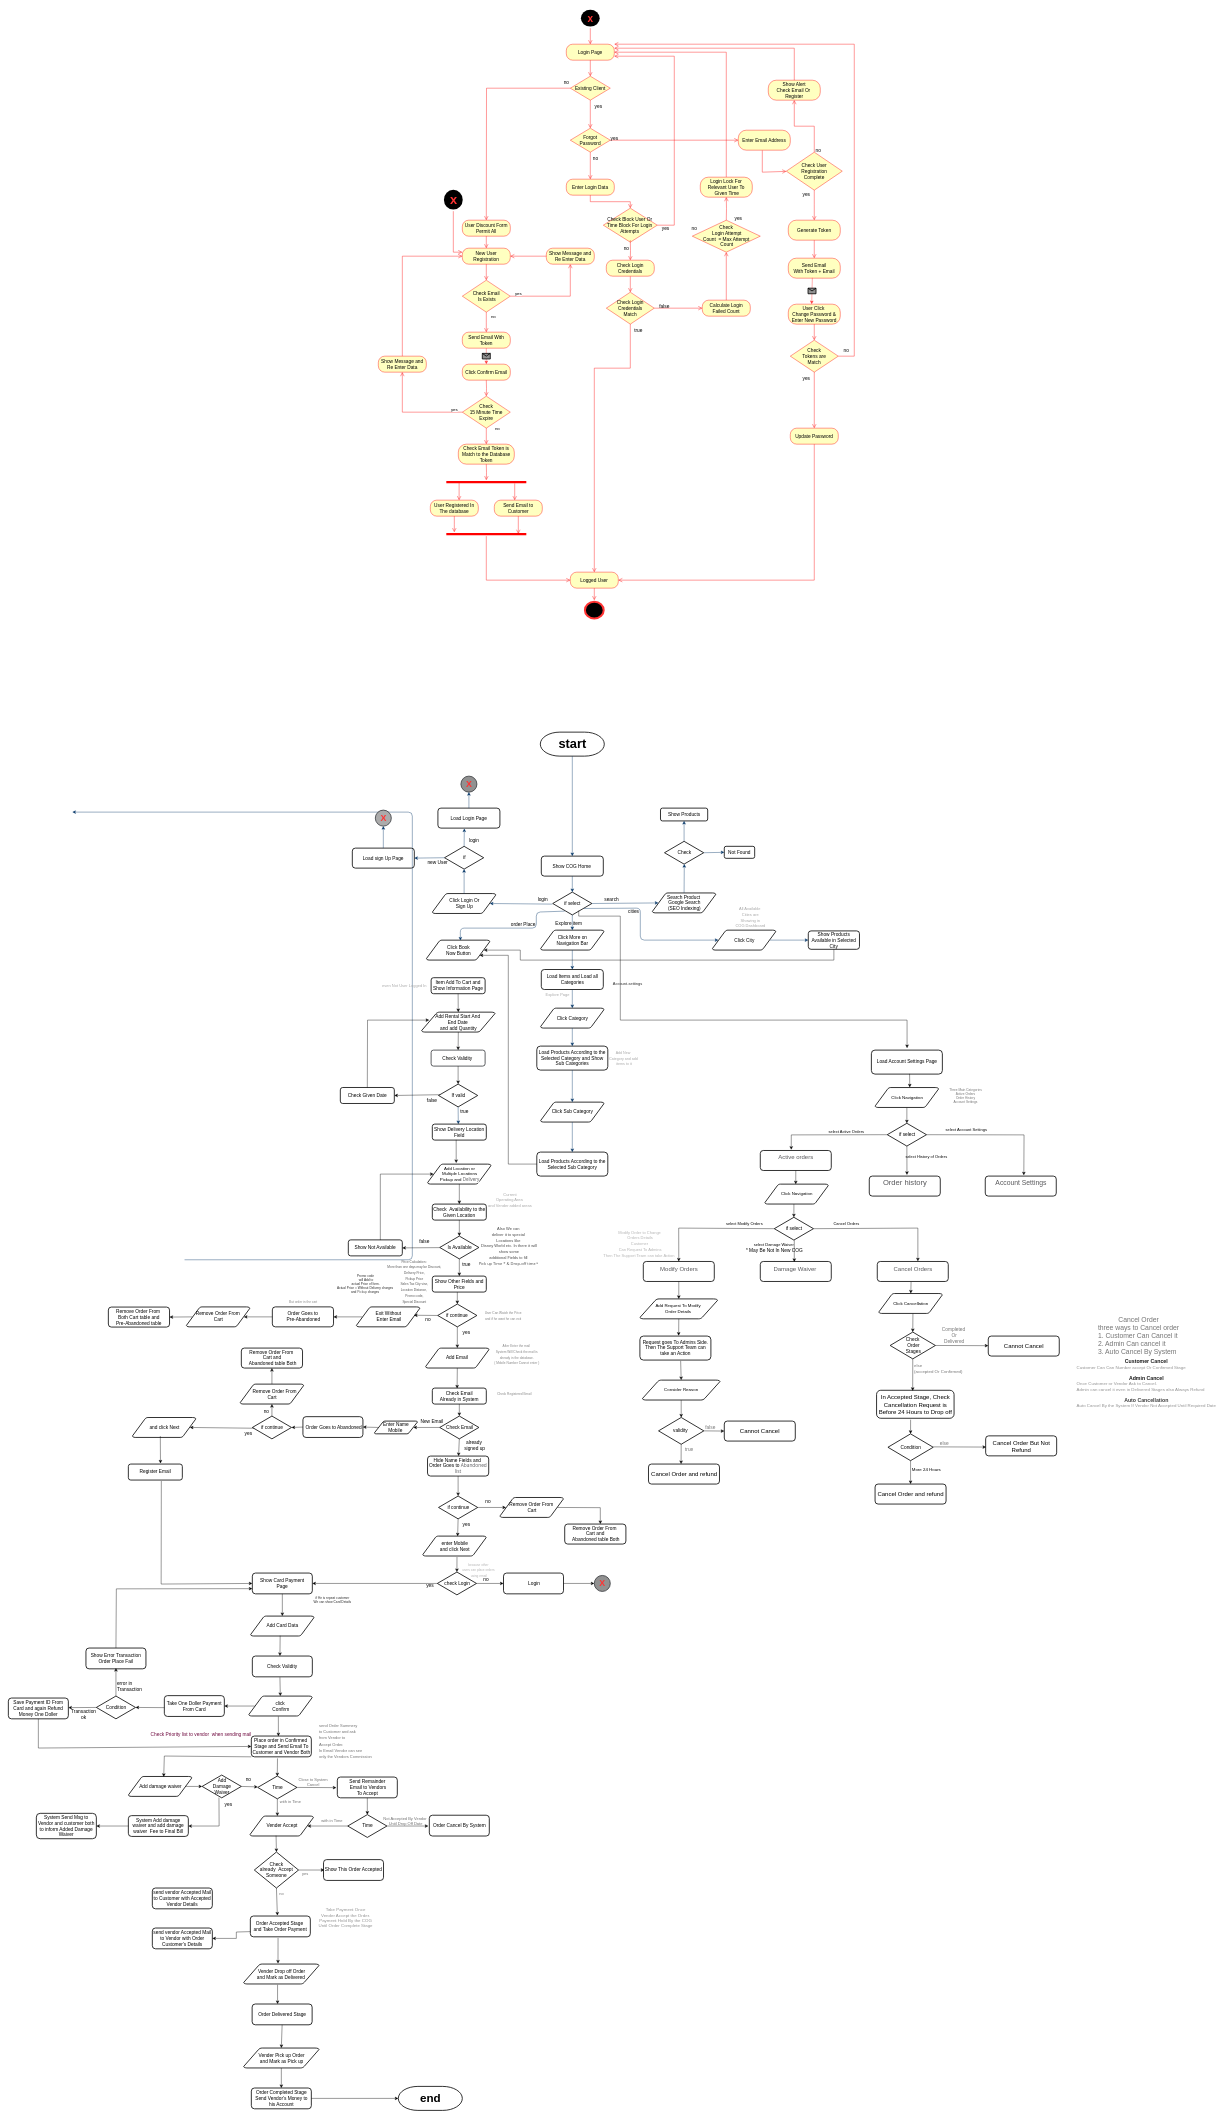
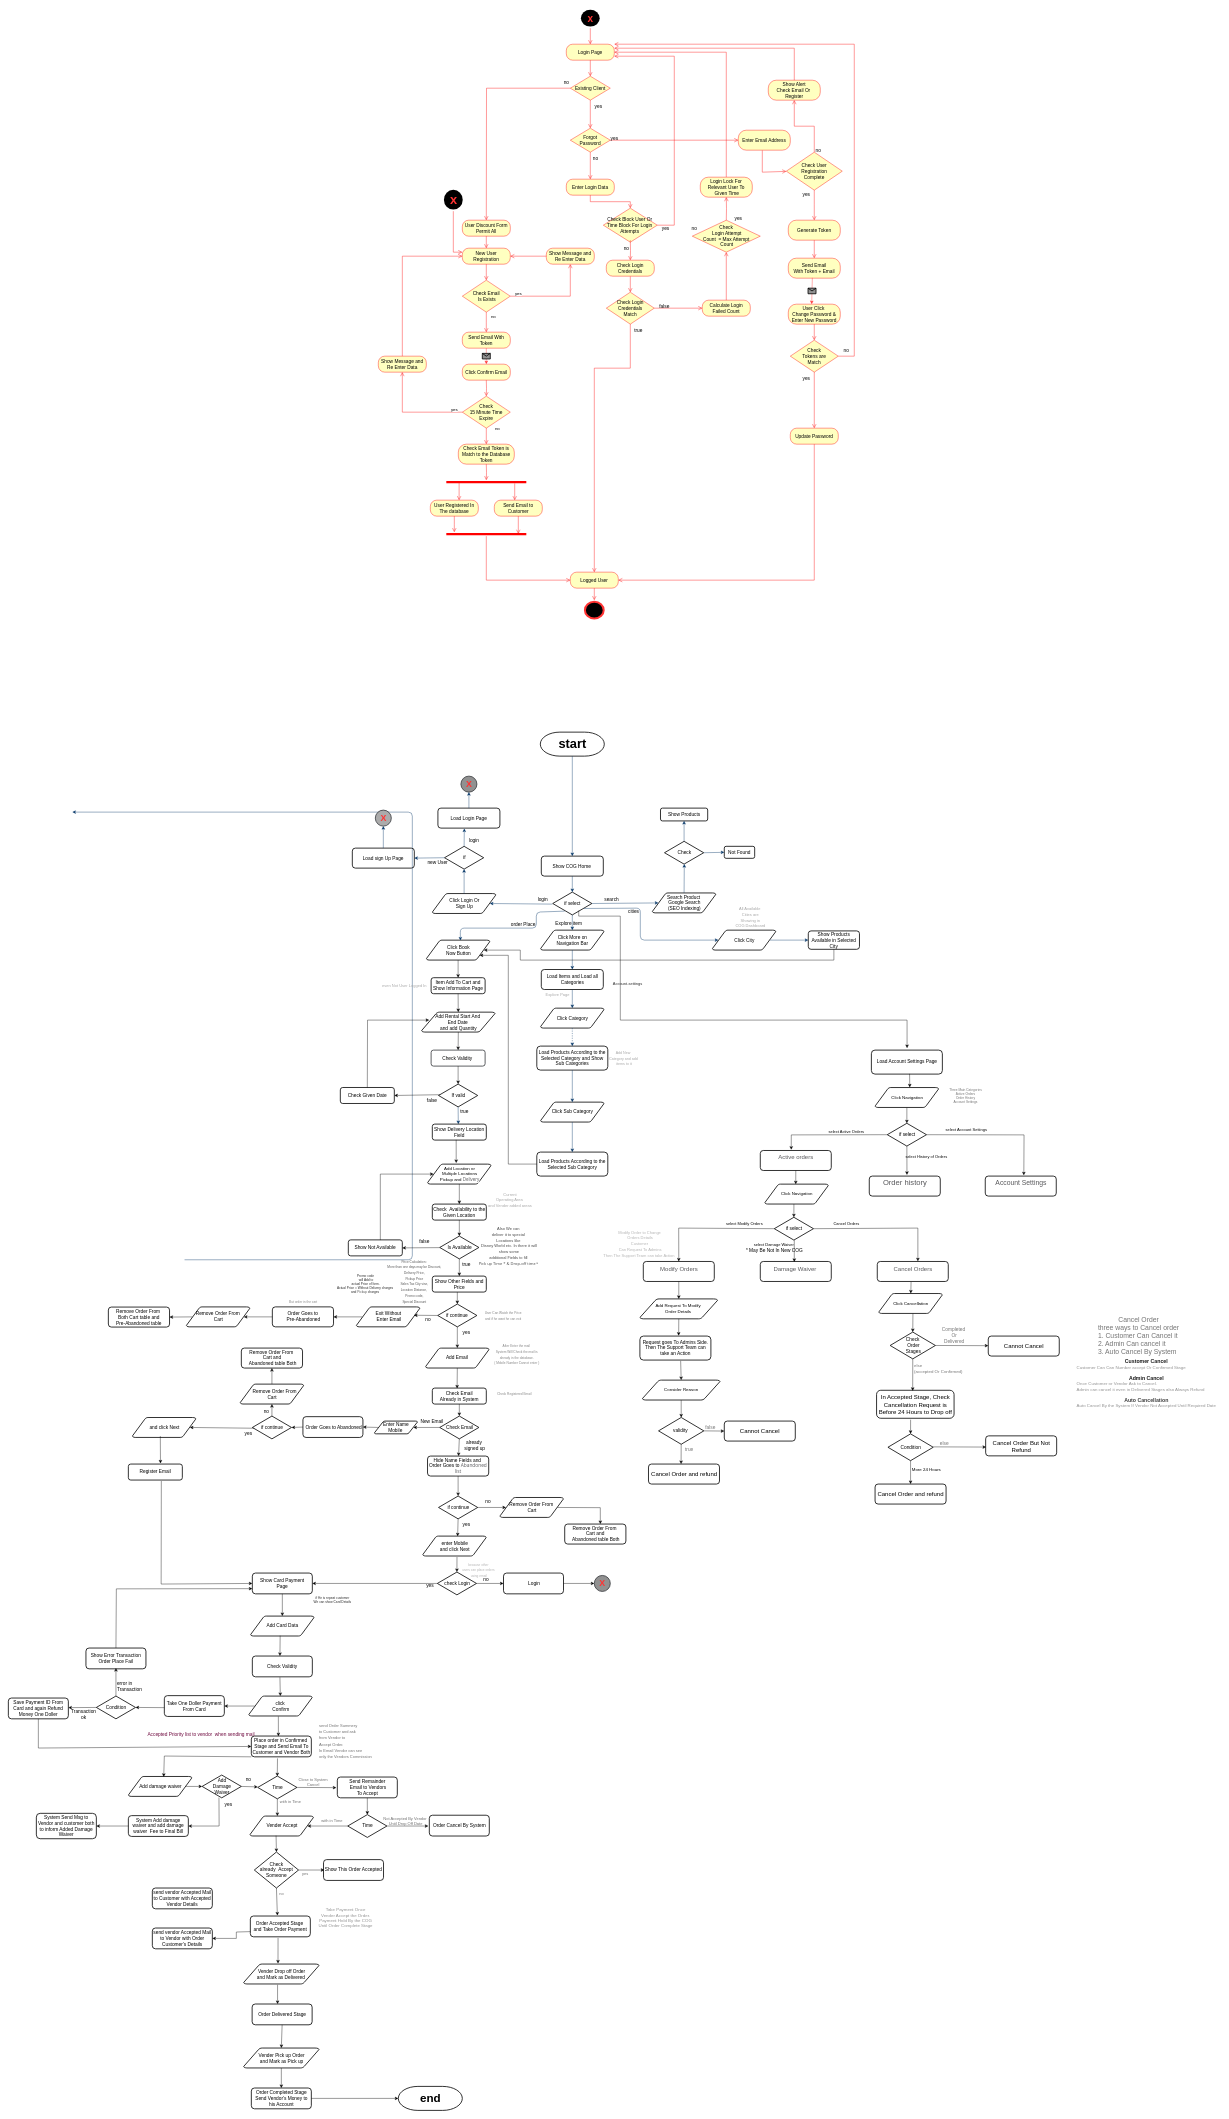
edge "Click Book Now Button" -> "Item Add To Cart and Show Information Page": added
edge "Click Category" -> "Load Products According to the Selected Category and Show Sub Categories": style solid -> dashed
node "Check Priority list to vendor when sending mail": label "Check Priority list to vendor when sending mail" -> "Accepted Priority list to vendor when sending mail"
